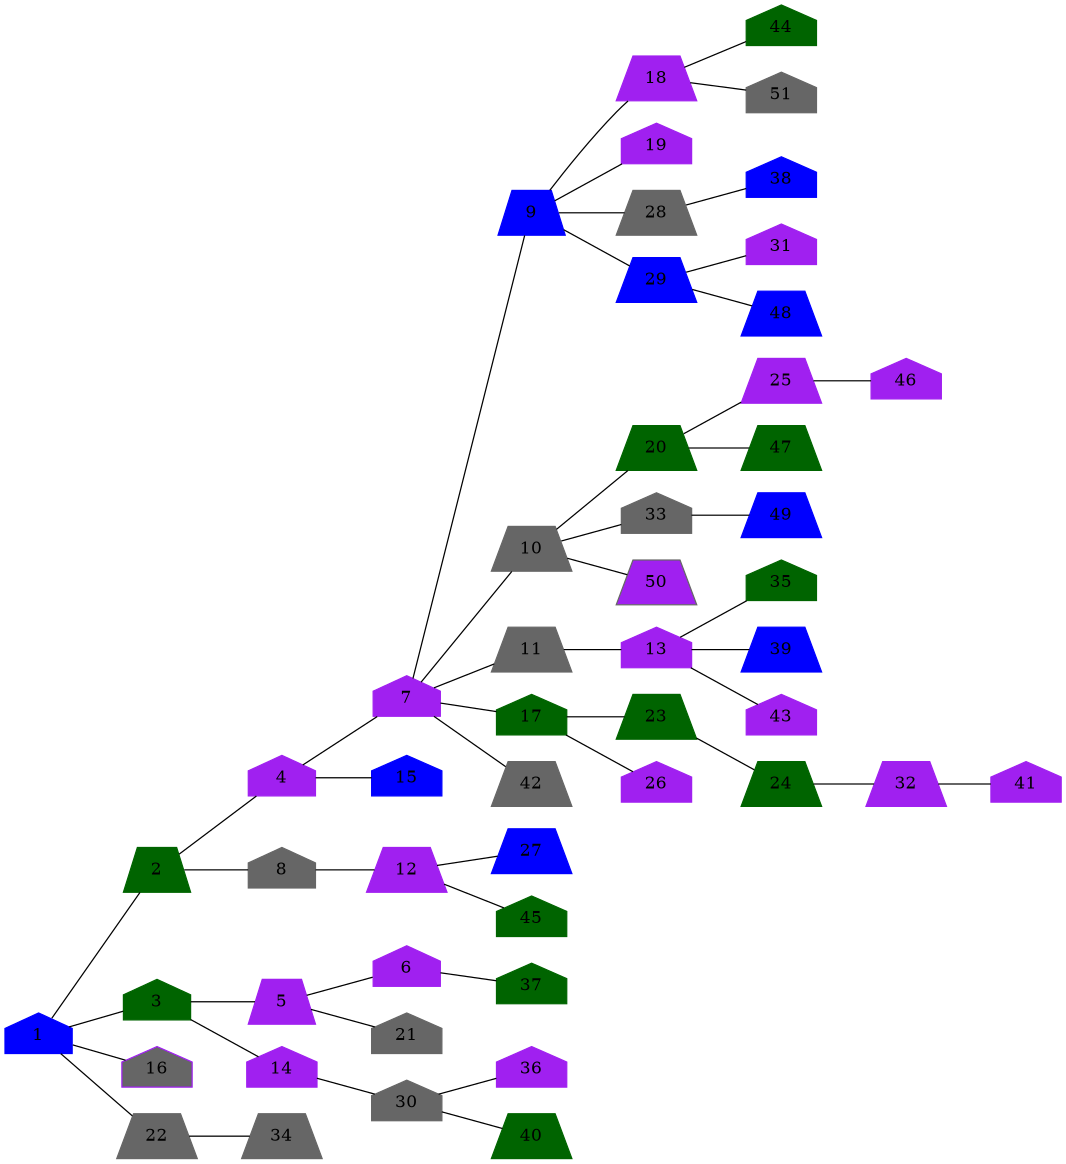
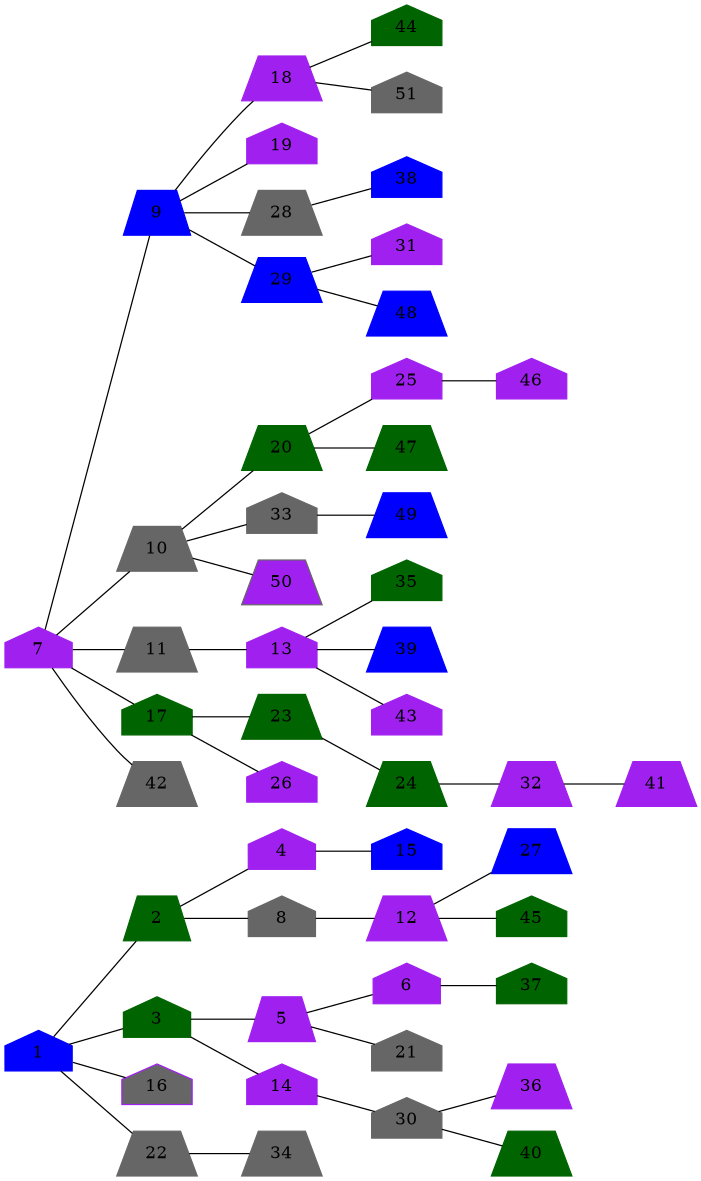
node "25": shape trapezium -> house
edge "7" -- "4": removed
node "41": shape house -> trapezium
node "36": shape house -> trapezium
